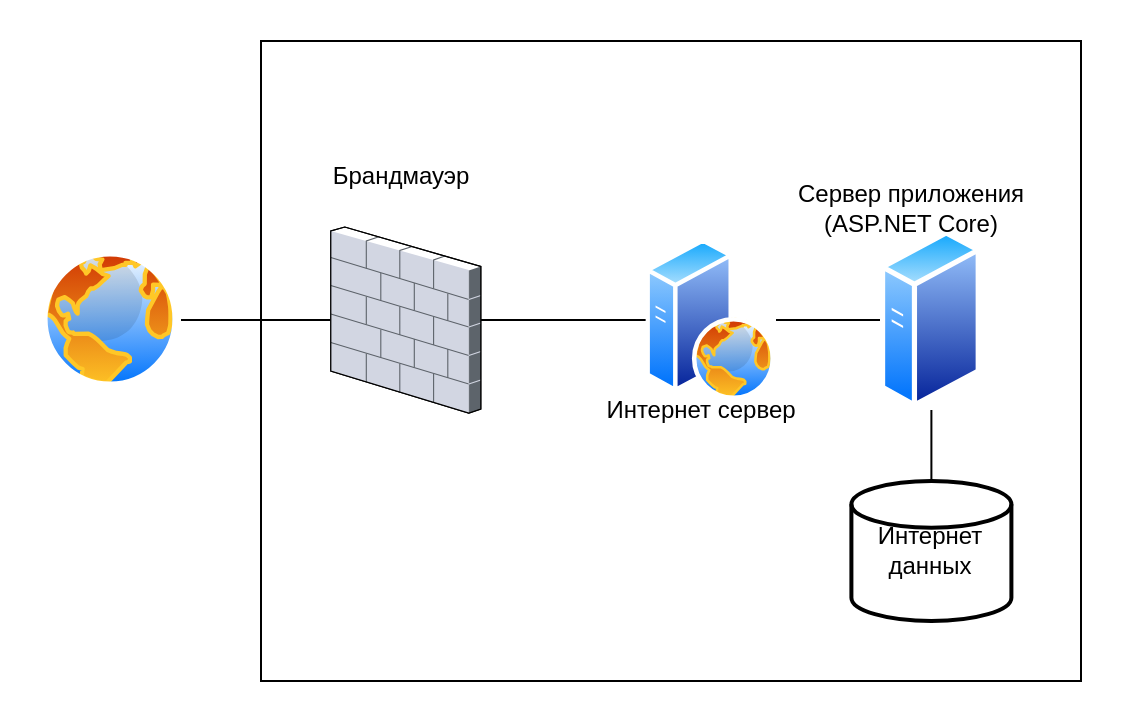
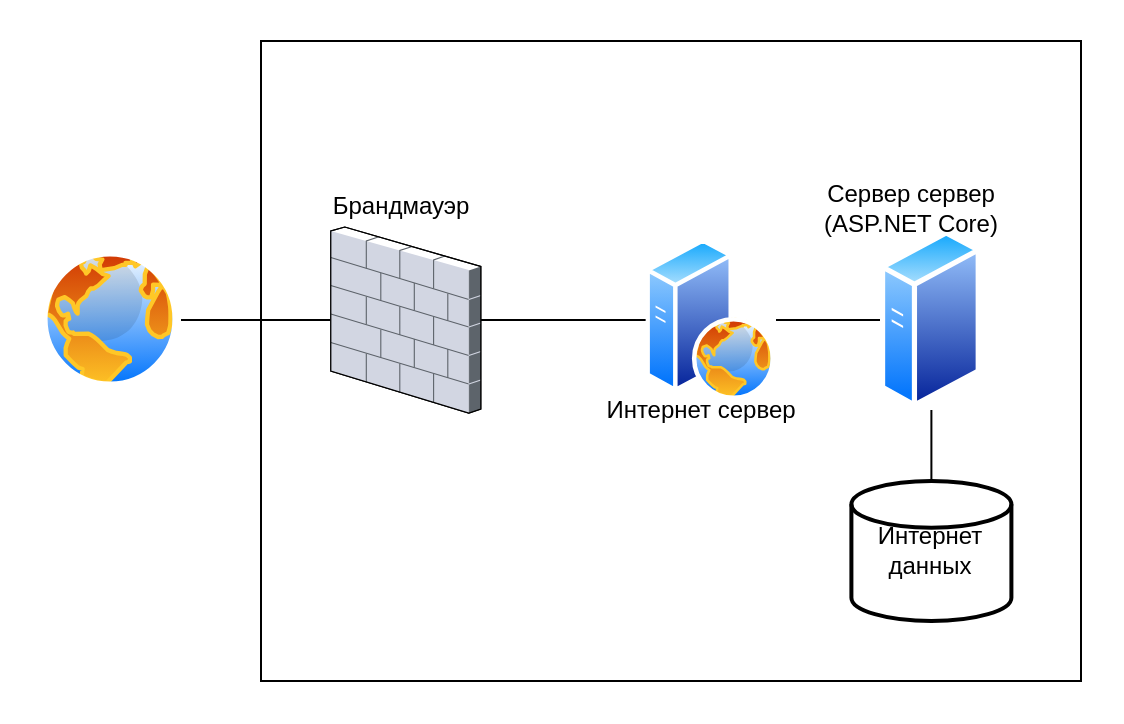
node "Брандмауэр": moved (401, 177) -> (401, 207)
node "Сервер приложения (ASP.NET Core)": label "Сервер приложения (ASP.NET Core)" -> "Сервер сервер (ASP.NET Core)"
